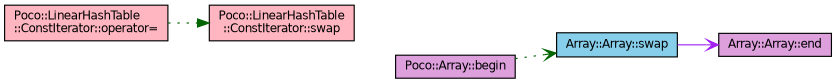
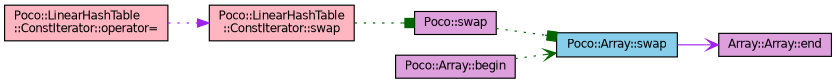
edge "Poco::LinearHashTable ::ConstIterator::operator=" -> "Poco::LinearHashTable ::ConstIterator::swap": color darkgreen -> purple
node "Poco::swap": added
node "Array::Array::swap": label "Array::Array::swap" -> "Poco::Array::swap"
